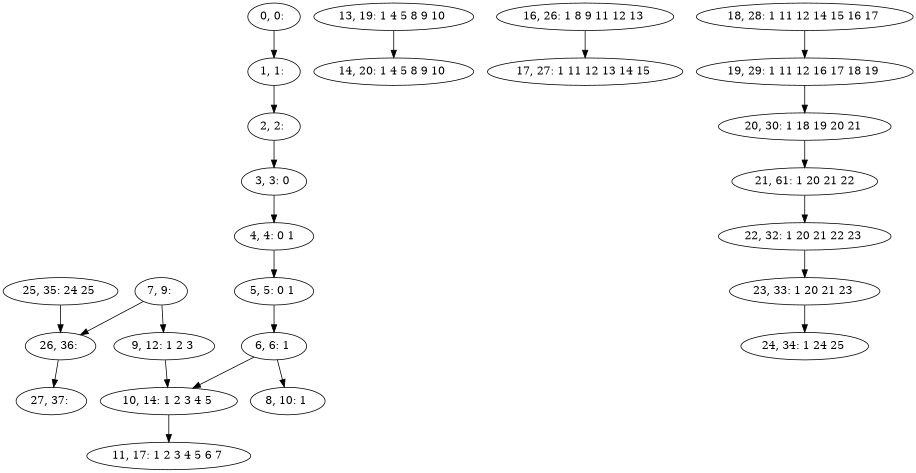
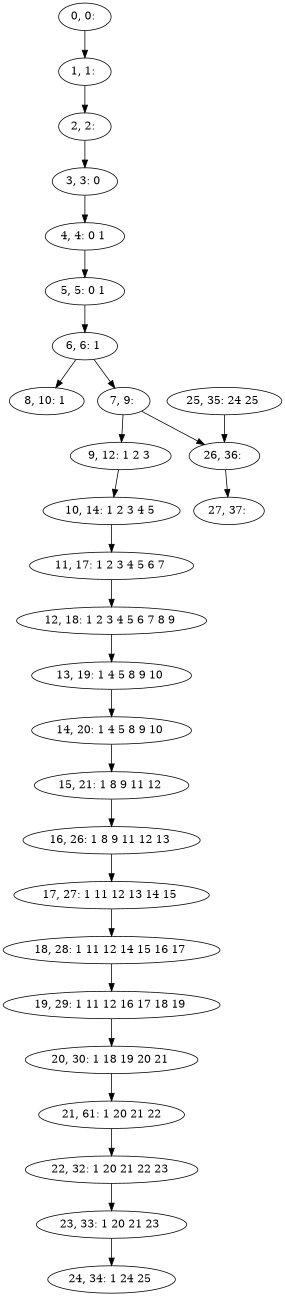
edge "6, 6: 1" -> "10, 14: 1 2 3 4 5": now "6, 6: 1" -> "7, 9:"
node "12, 18: 1 2 3 4 5 6 7 8 9": added
node "15, 21: 1 8 9 11 12": added
edge "17, 27: 1 11 12 13 14 15" -> "18, 28: 1 11 12 14 15 16 17": added
